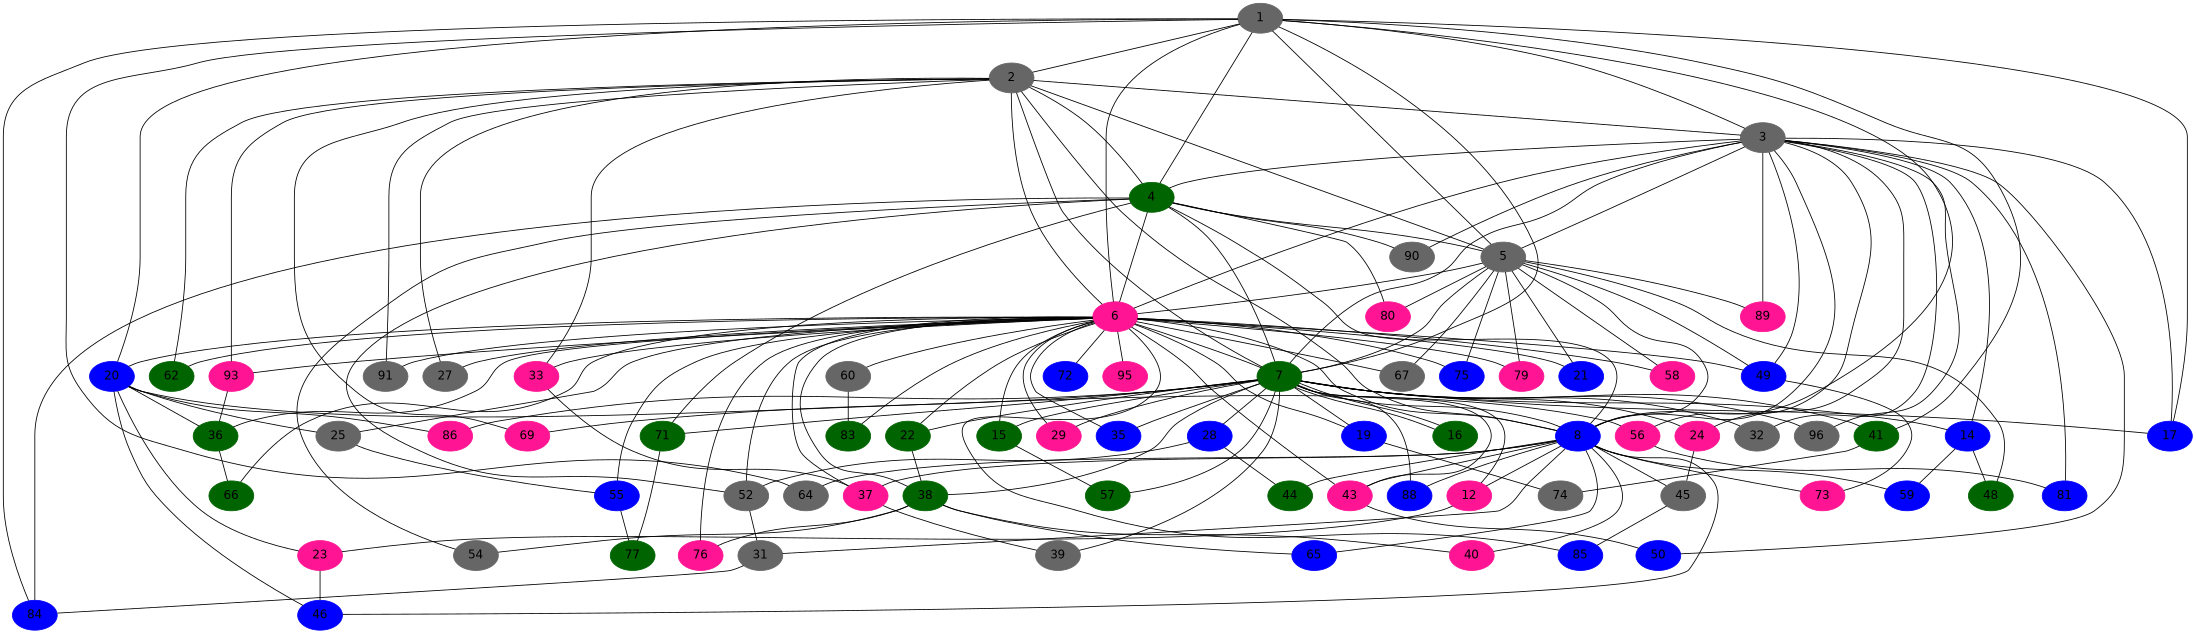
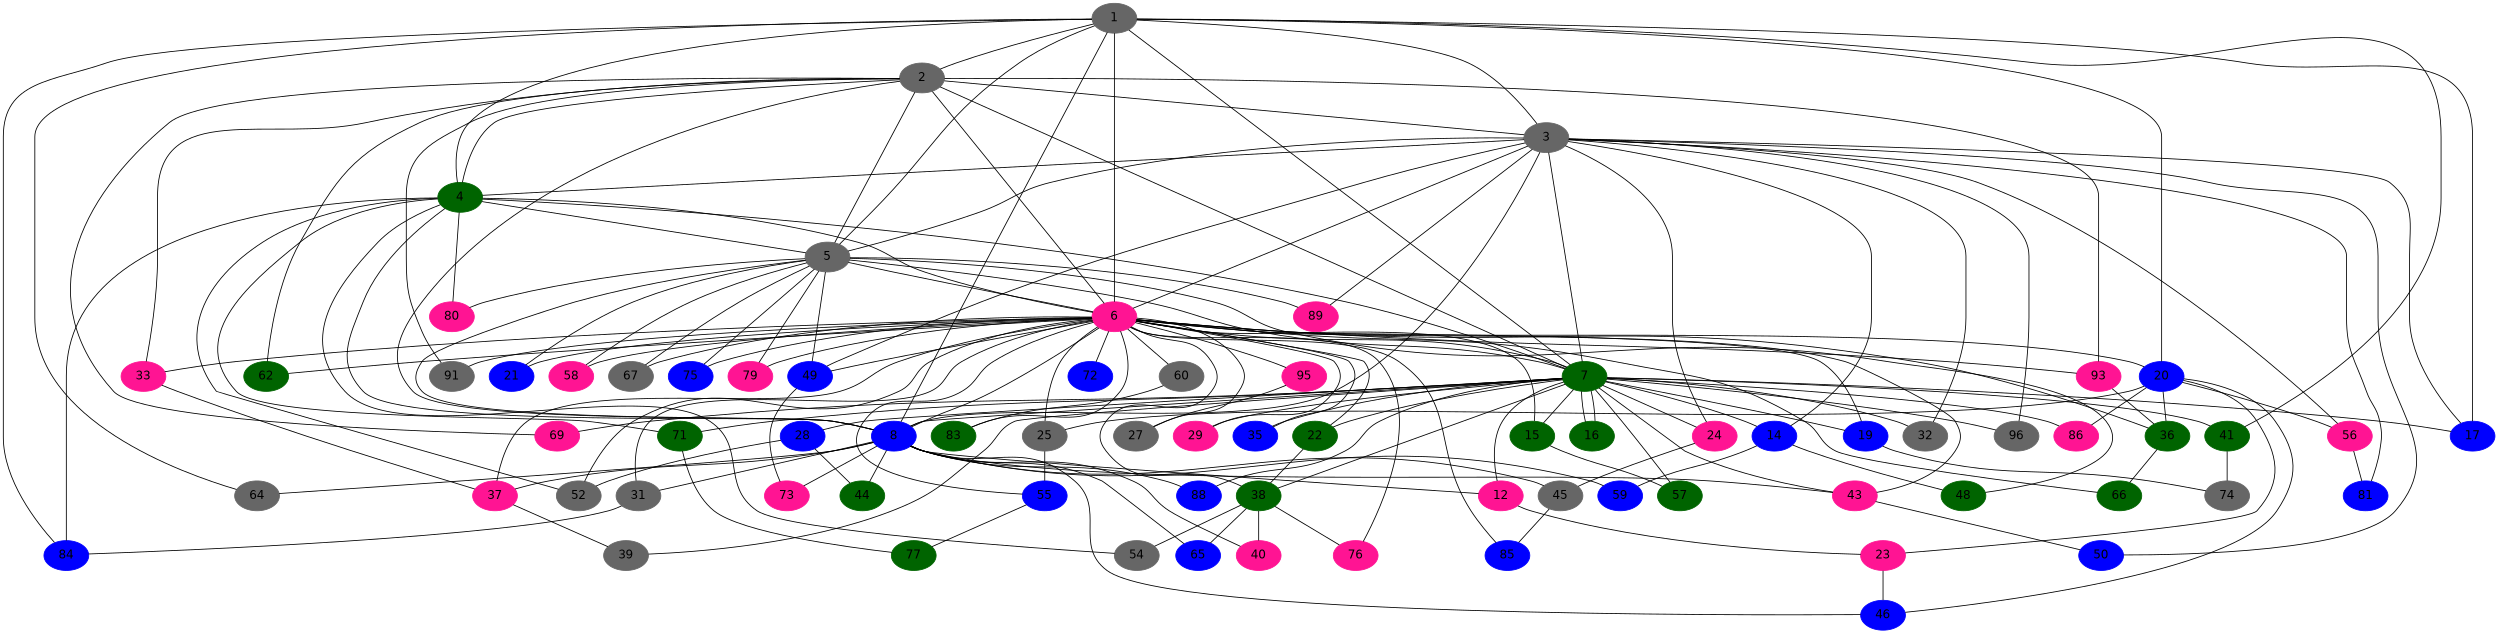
edge "2" -- "27": now "95" -- "27"
node "90": removed
edge "52" -- "31": now "6" -- "31"
